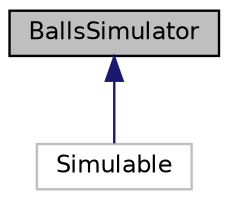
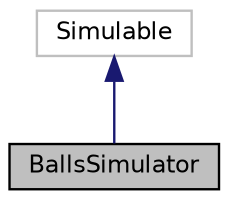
edge "Simulable" -> "BallsSimulator": reversed
